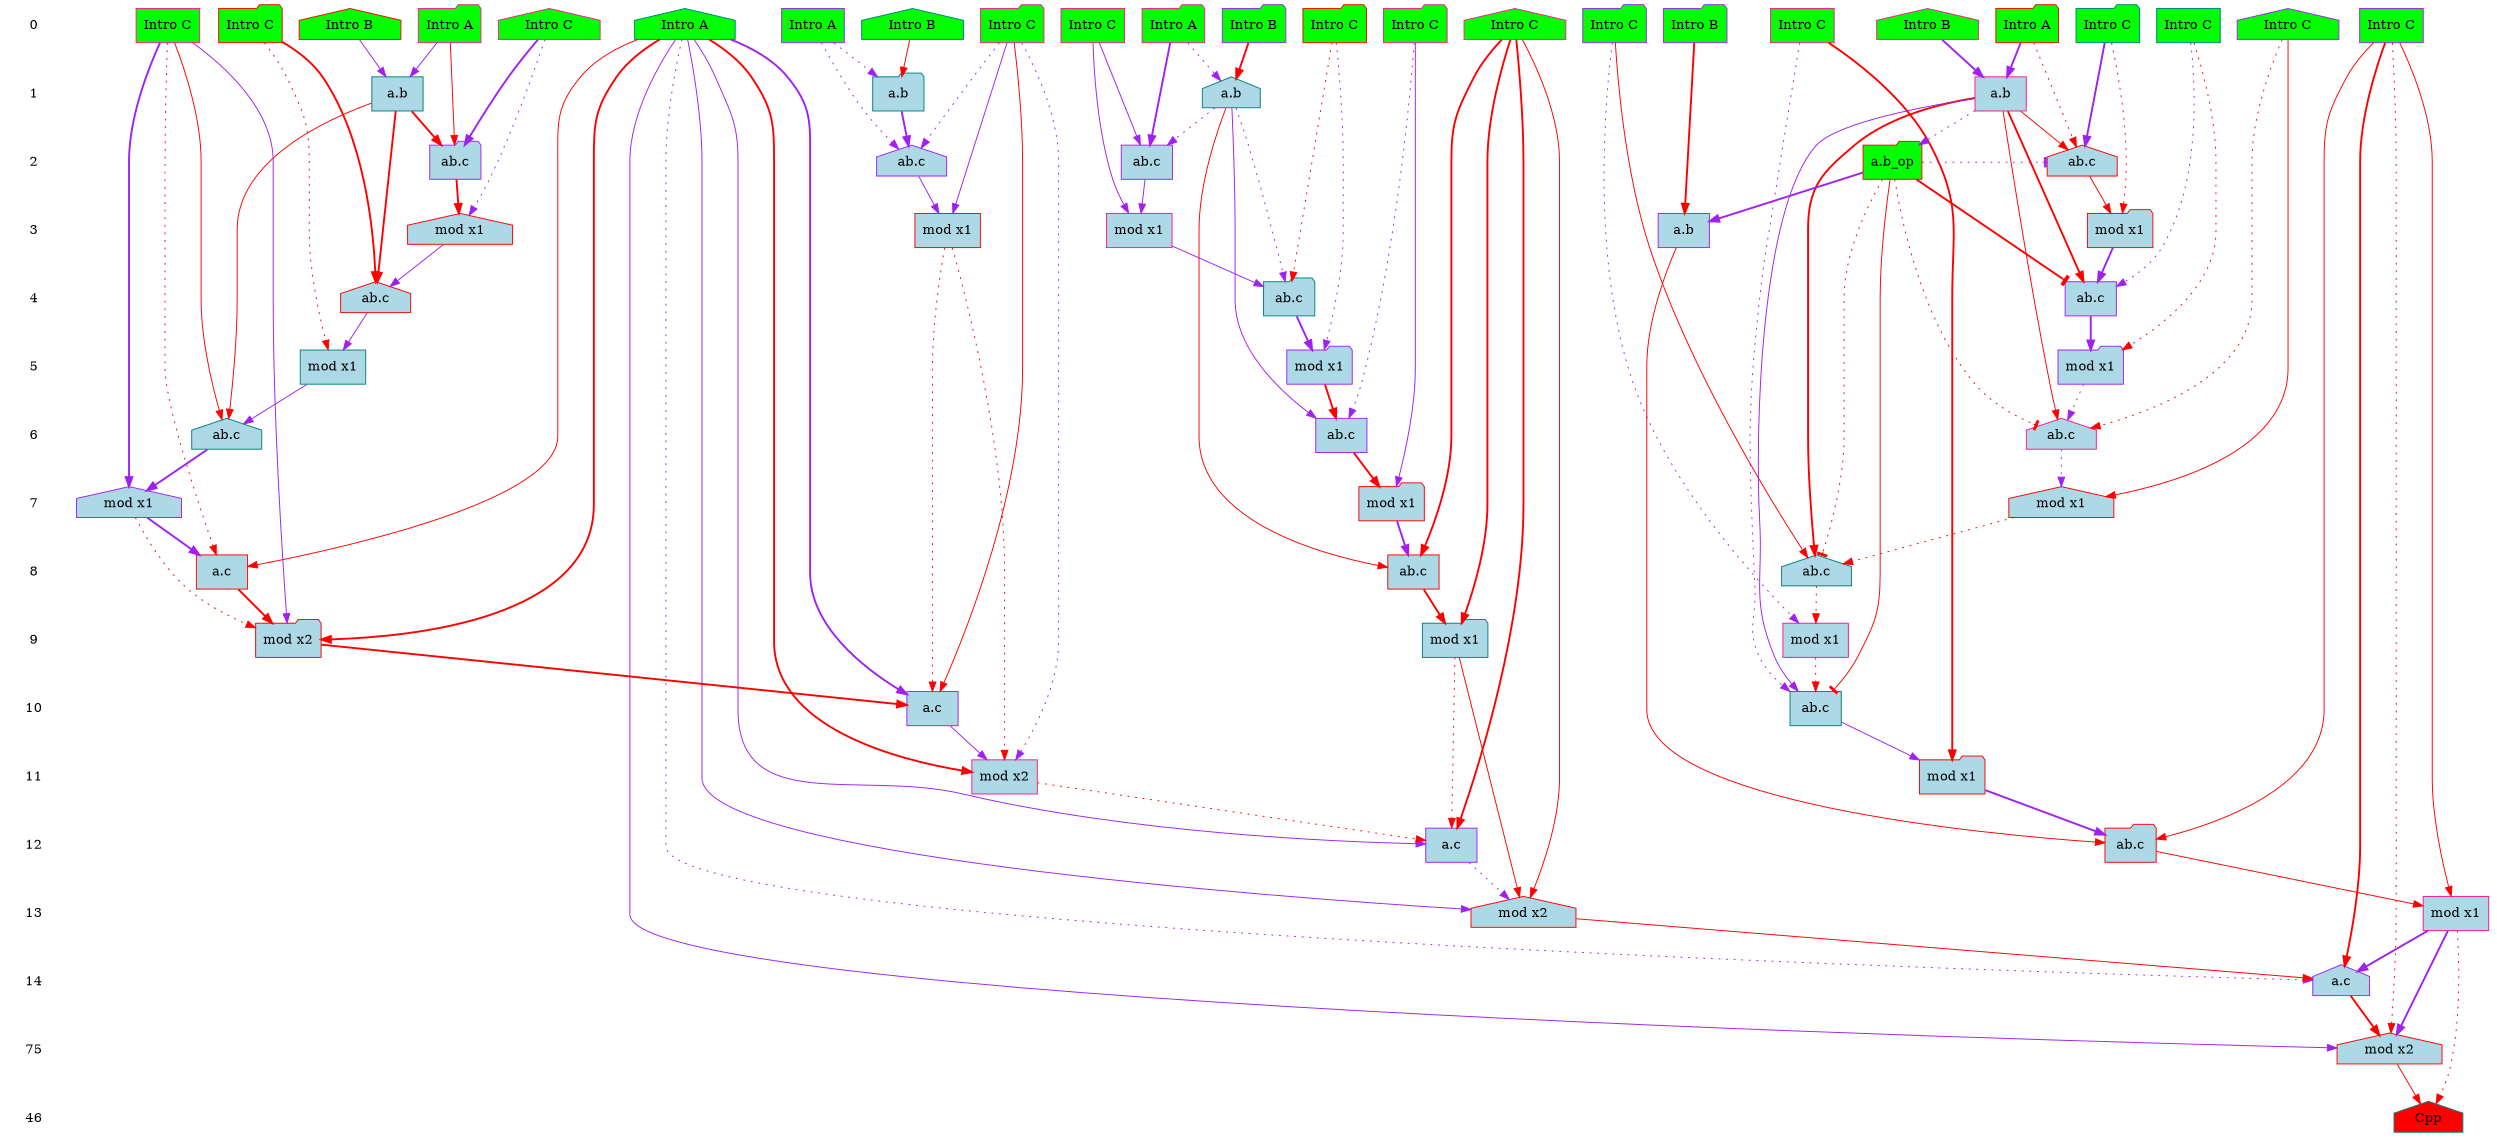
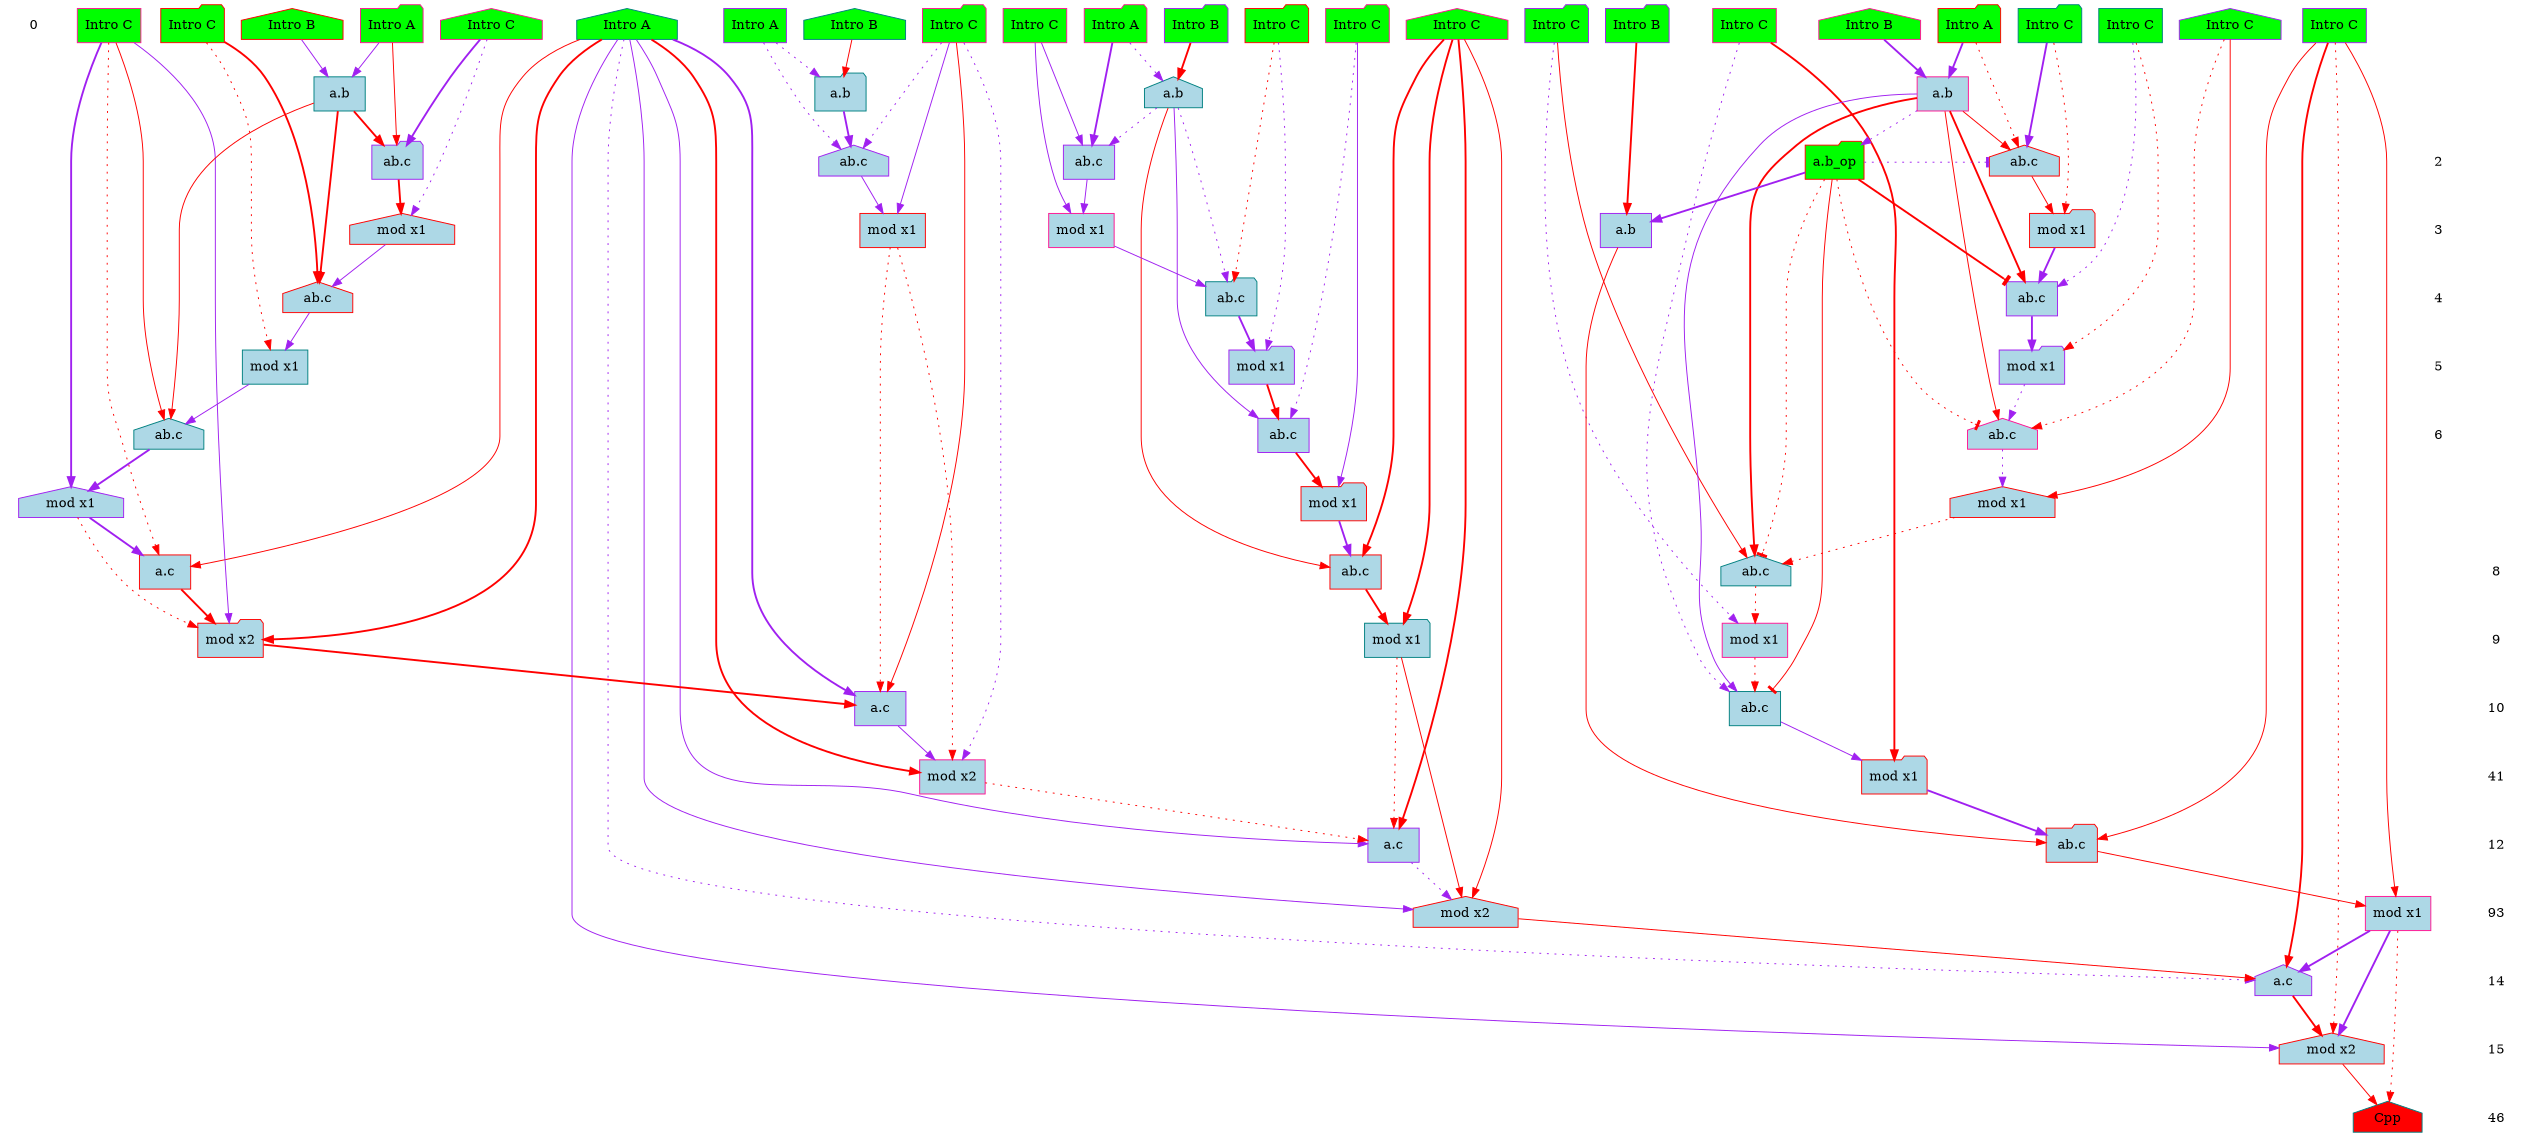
node "1": removed
node "7": removed
node "11": label "11" -> "41"
node "13": label "13" -> "93"
node "75": label "75" -> "15"
